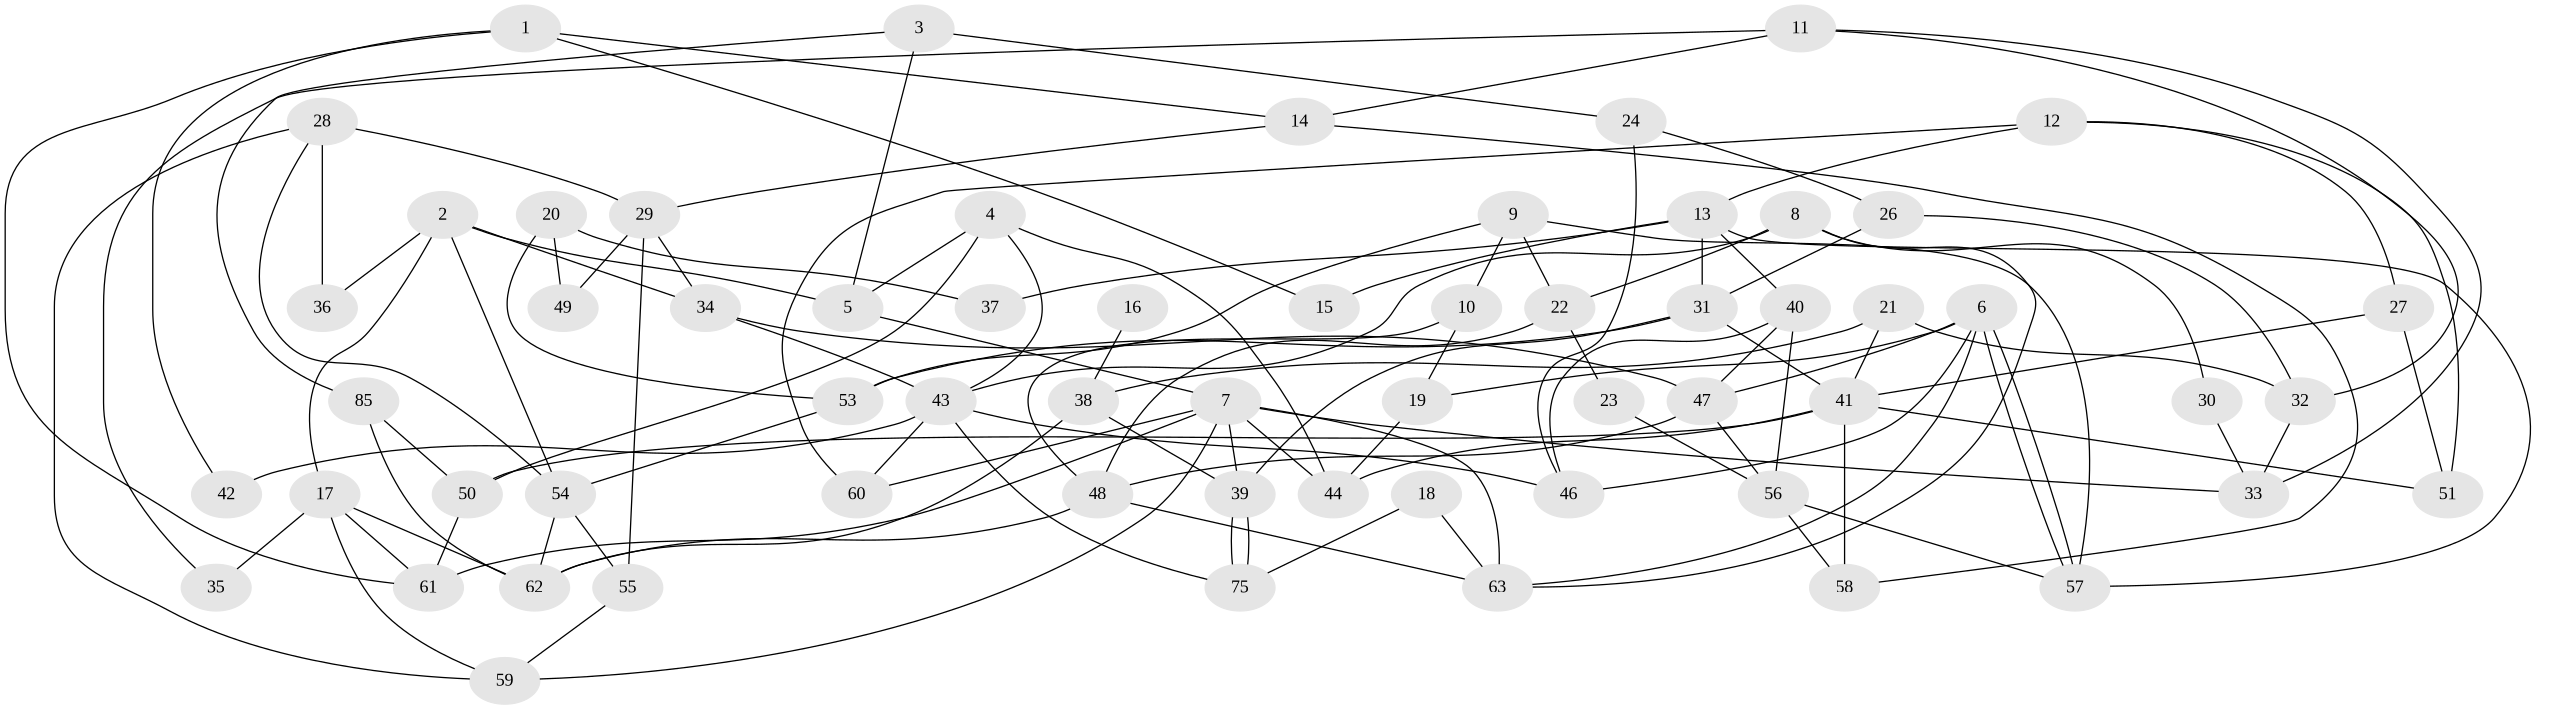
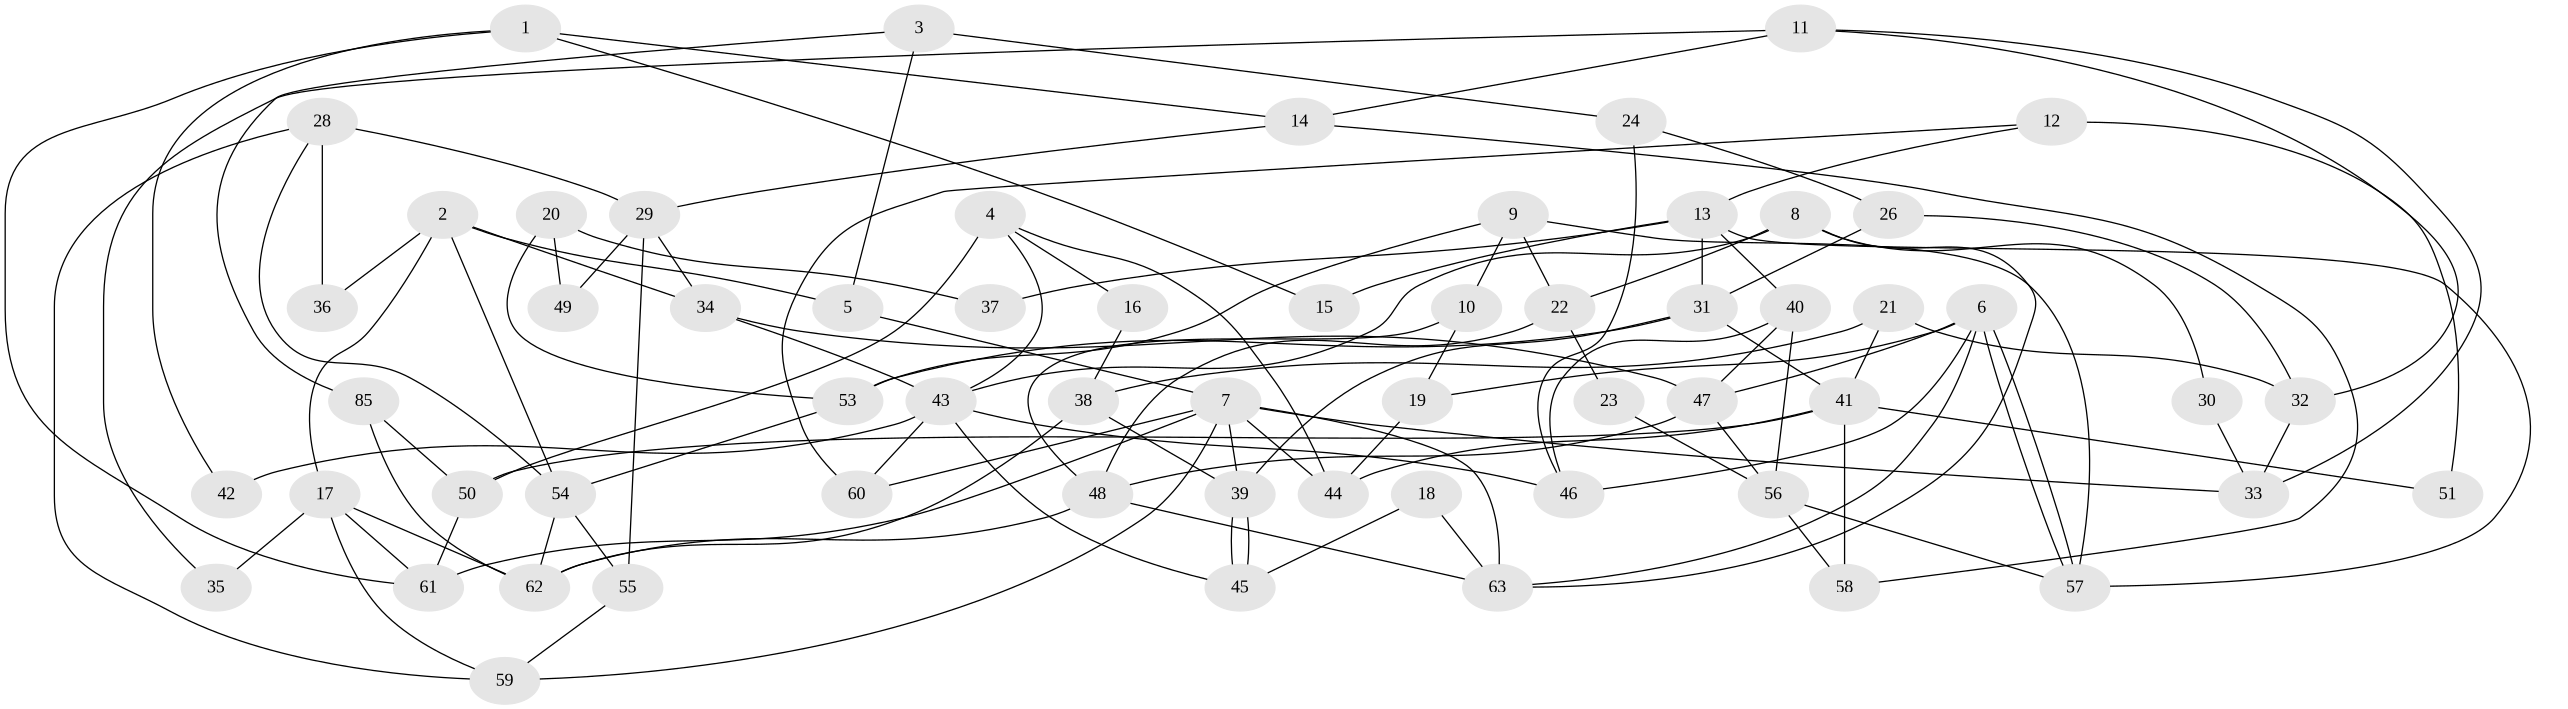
edge "4" -- "5": now "4" -- "16"
node "27": removed
node "75": label "75" -> "45"
